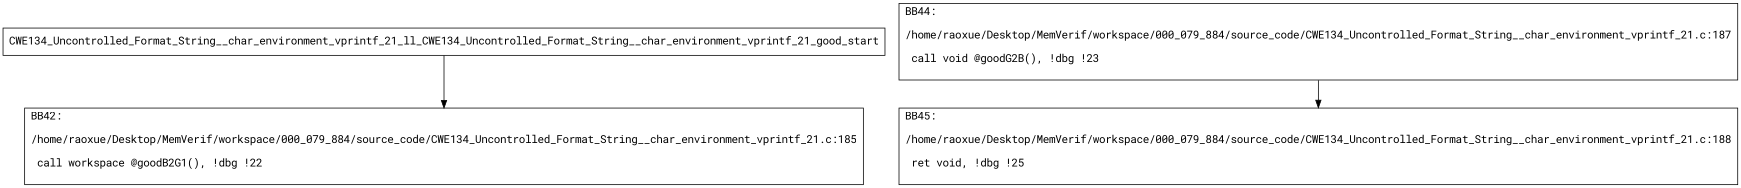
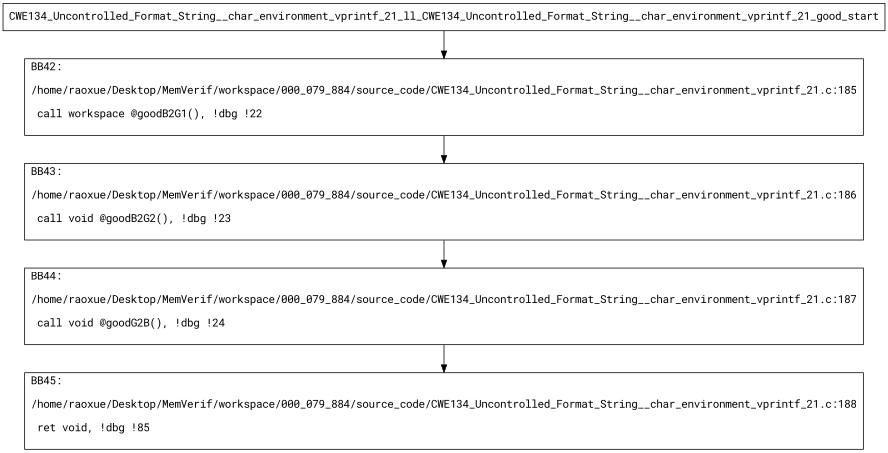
node "BB44:": text "call void @goodG2B(), !dbg !23" -> "call void @goodG2B(), !dbg !24"
node "BB45:": text "ret void, !dbg !25" -> "ret void, !dbg !85"
node "BB43:": added
